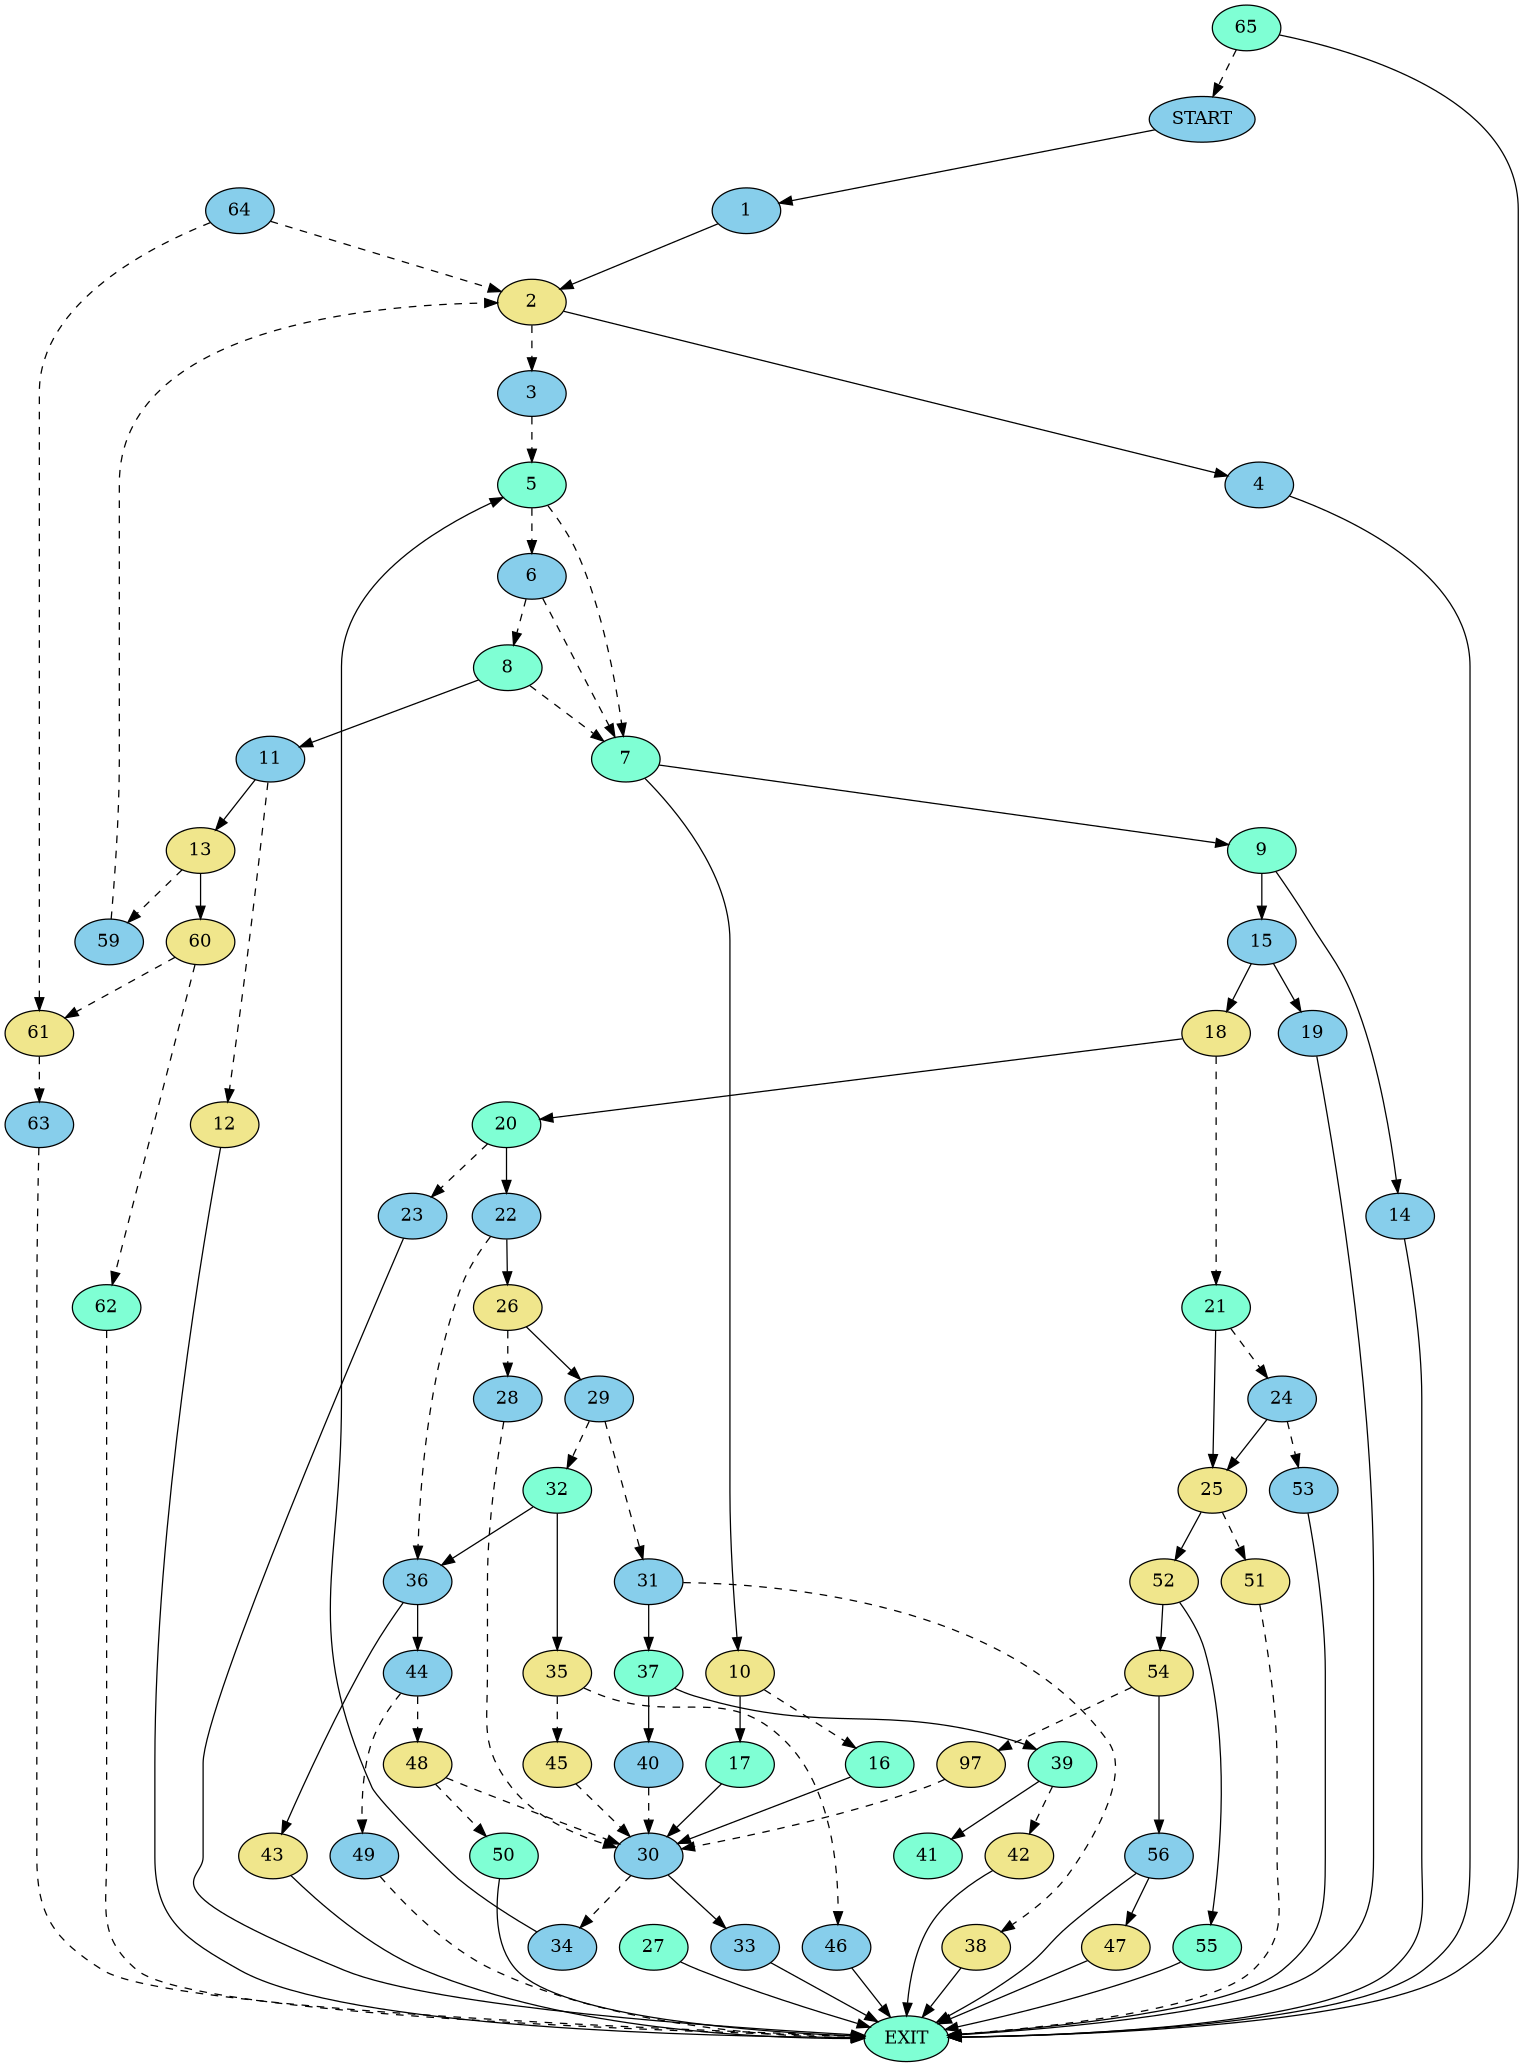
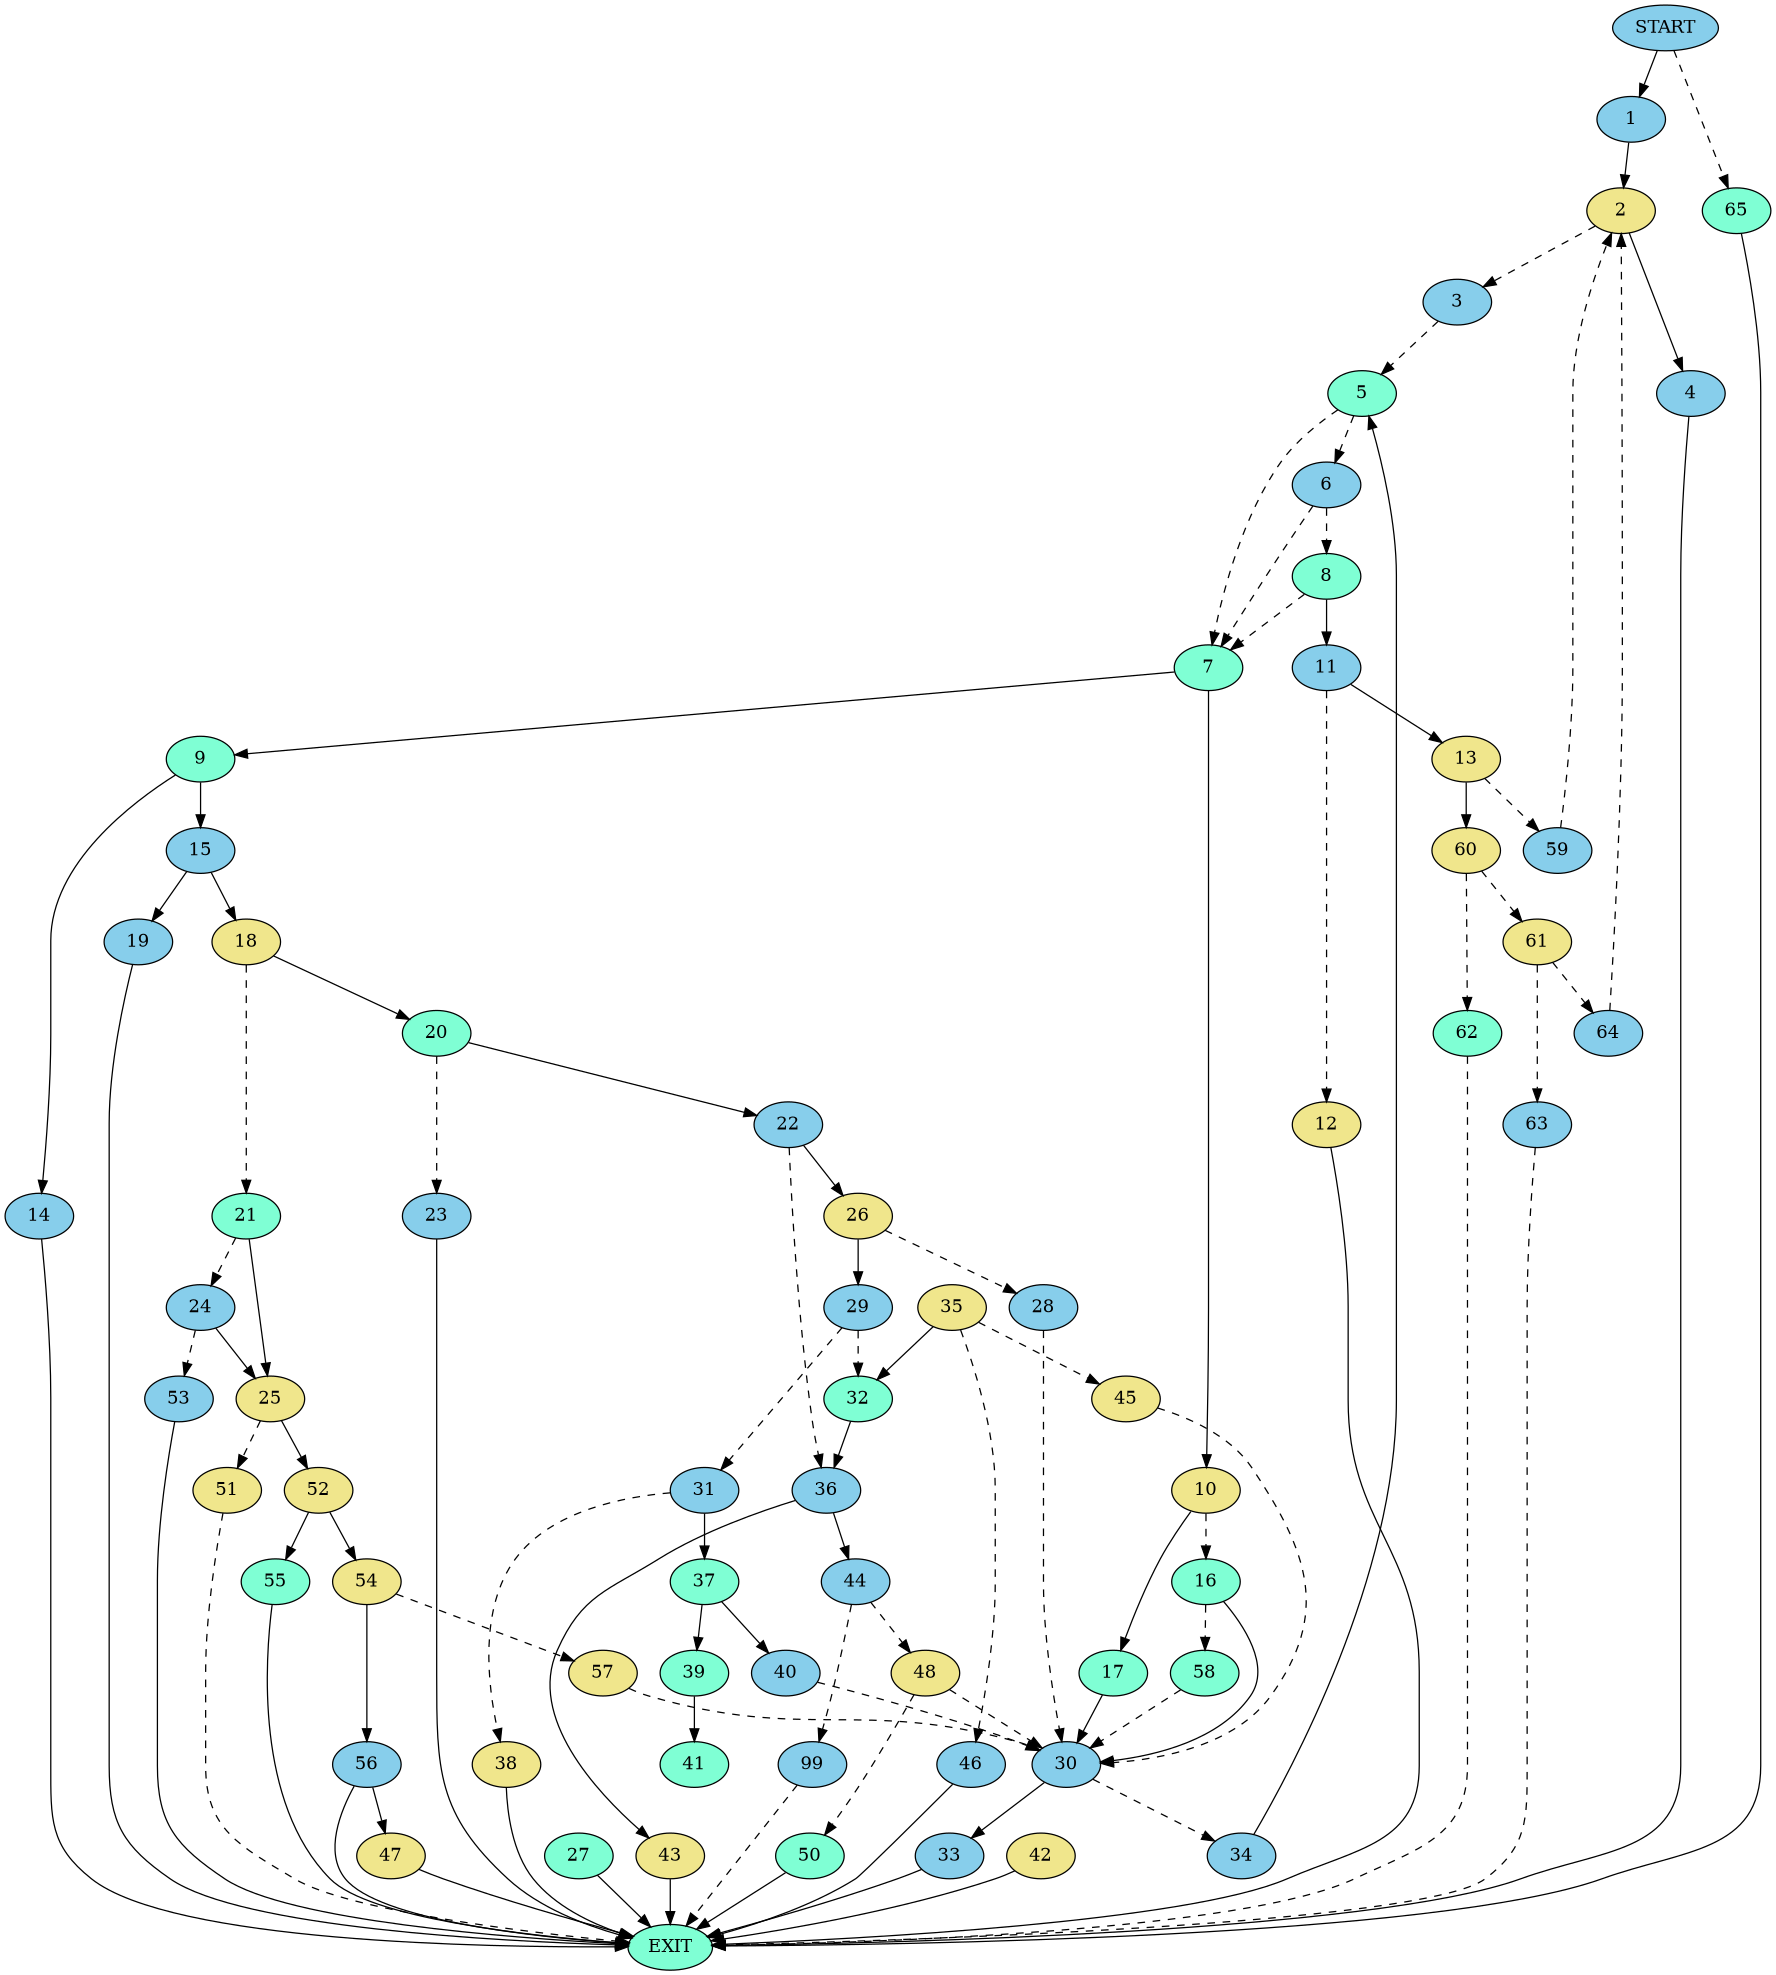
edge "65" -> "START": reversed
edge "64" -> "61": reversed
edge "32" -> "35": reversed
node "58": added
node "97": label "97" -> "57"
edge "39" -> "42": removed
node "49": label "49" -> "99"
